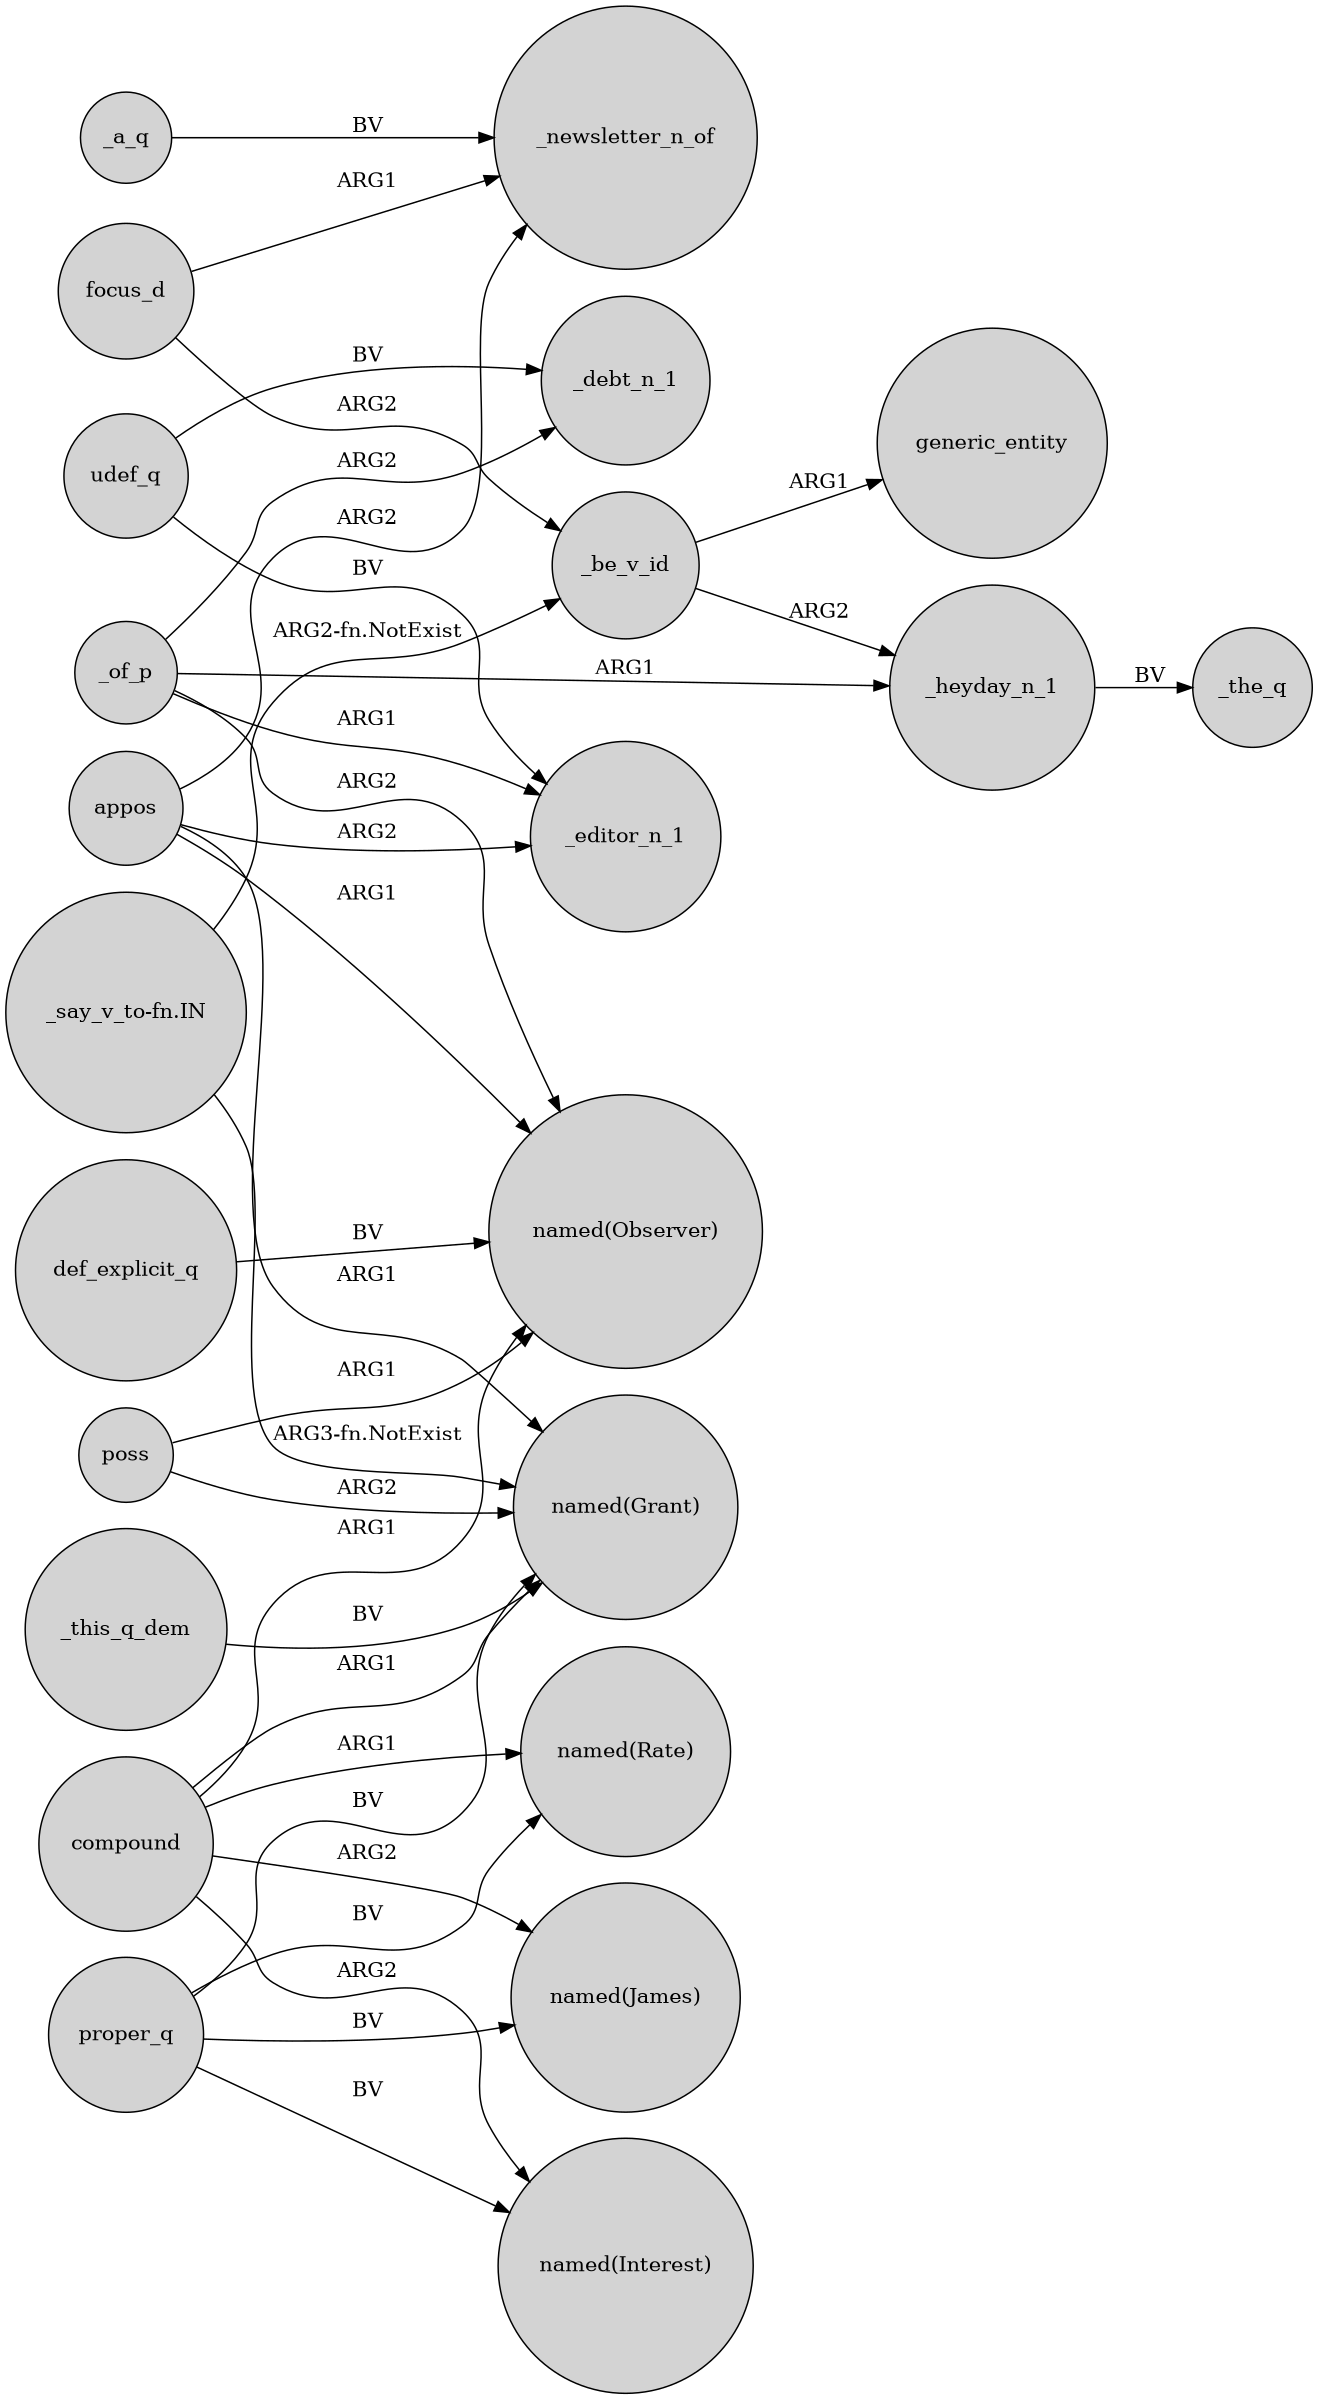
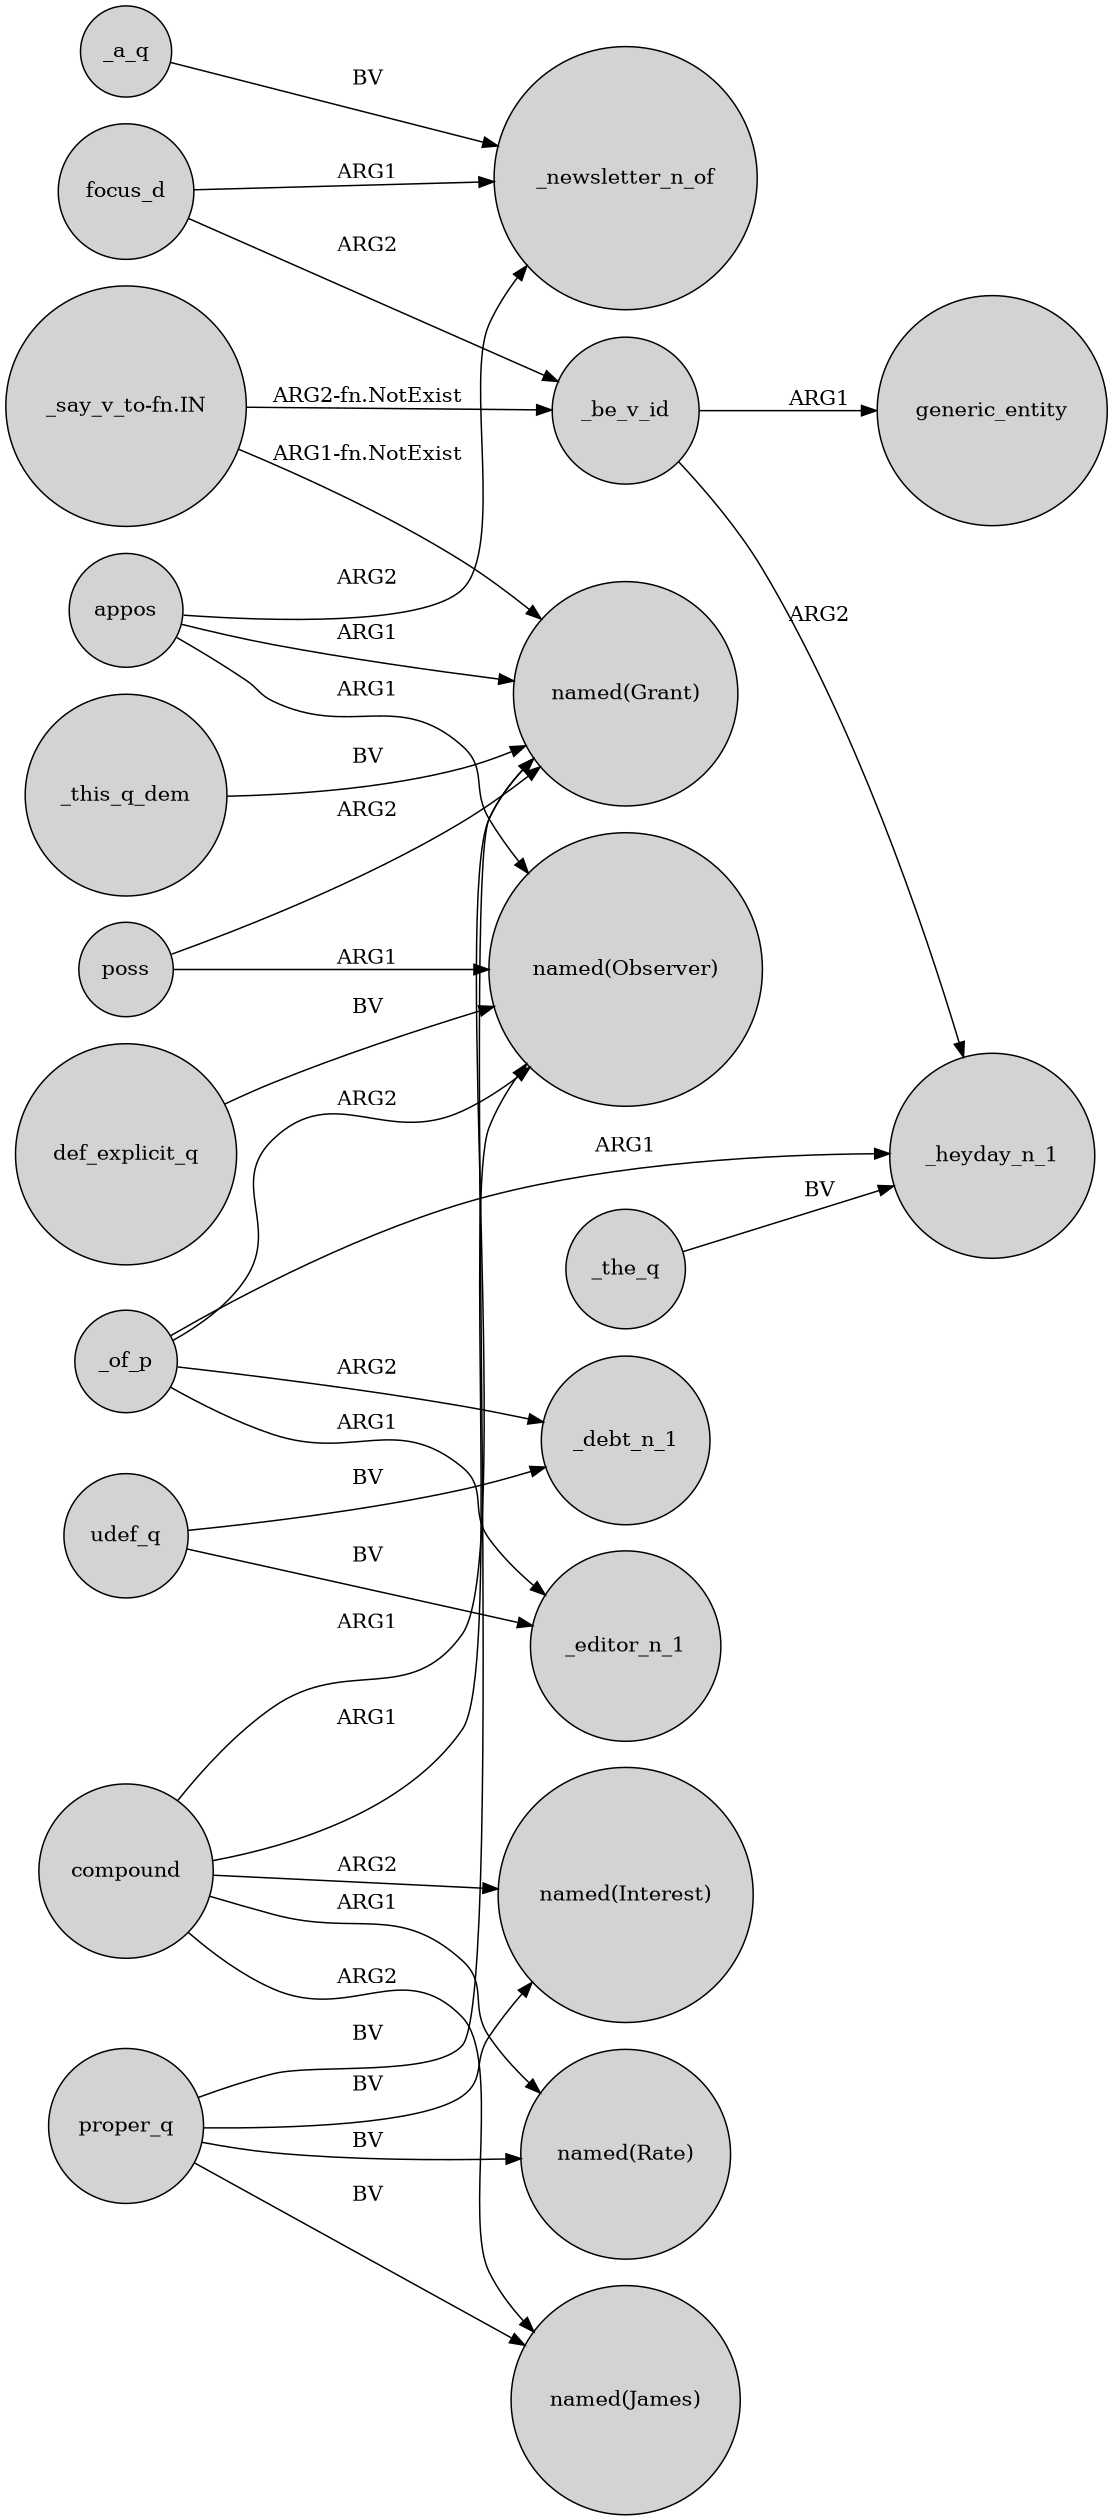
edge "_heyday_n_1" -> "_the_q": reversed
edge "appos" -> "_editor_n_1": removed, label "ARG2"
edge "_say_v_to-fn.IN" -> "named(Grant)": label "ARG3-fn.NotExist" -> "ARG1-fn.NotExist"
